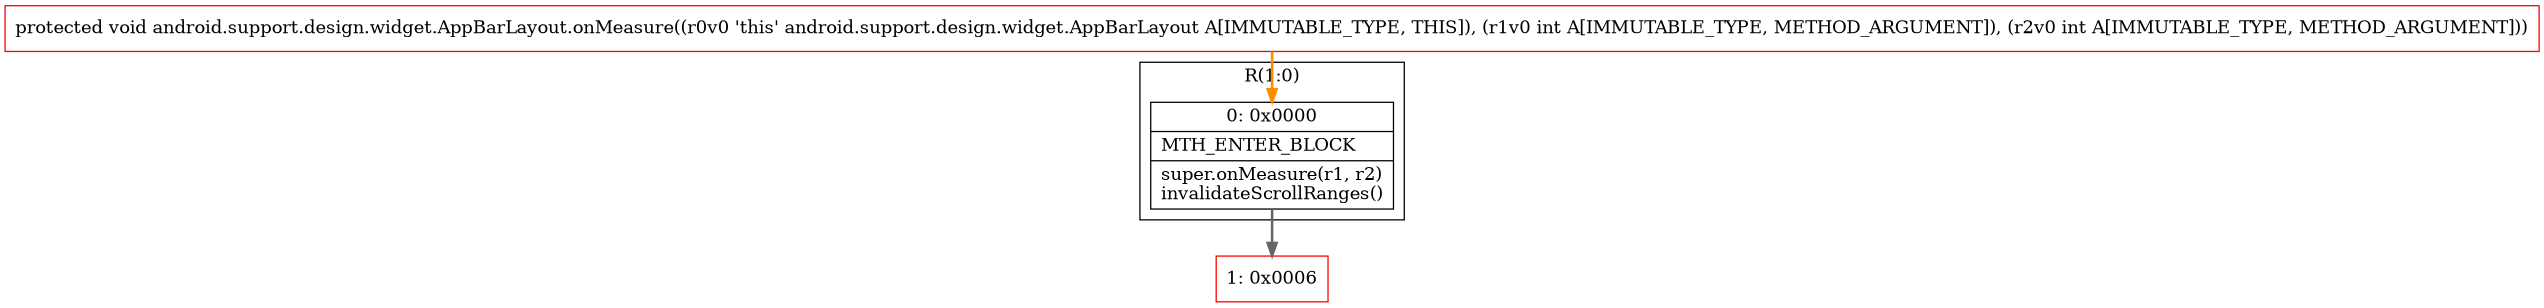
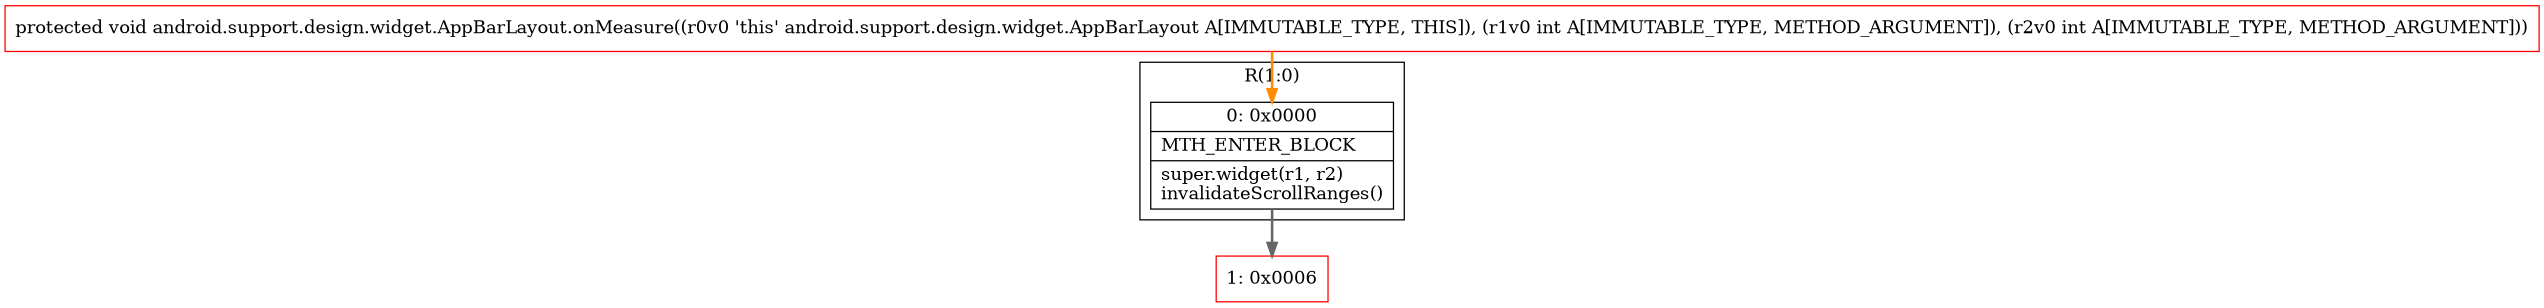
node "0: 0x0000": text "super.onMeasure(r1, r2)" -> "super.widget(r1, r2)"
